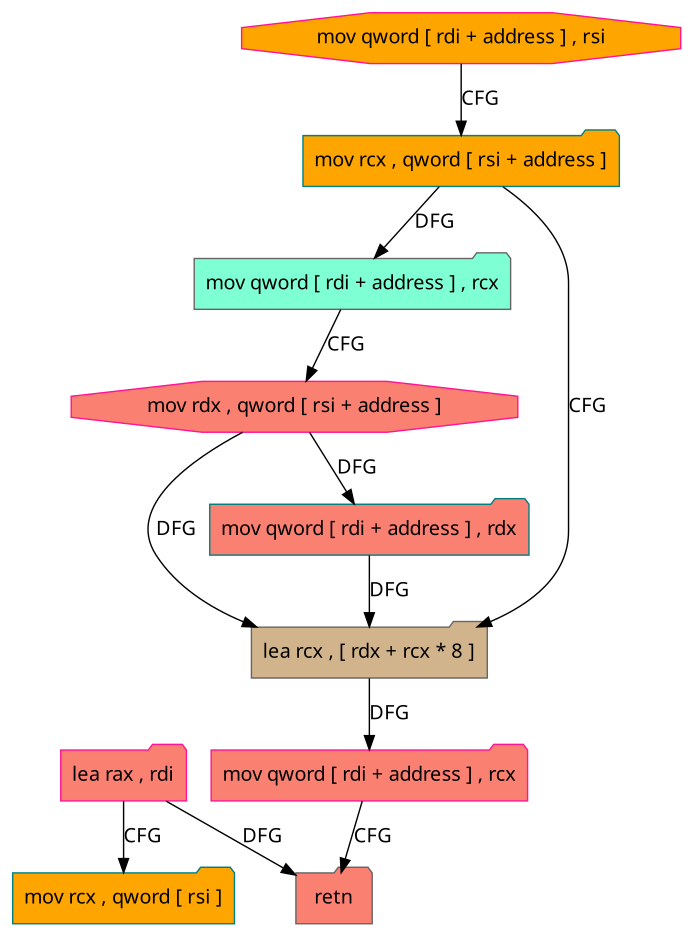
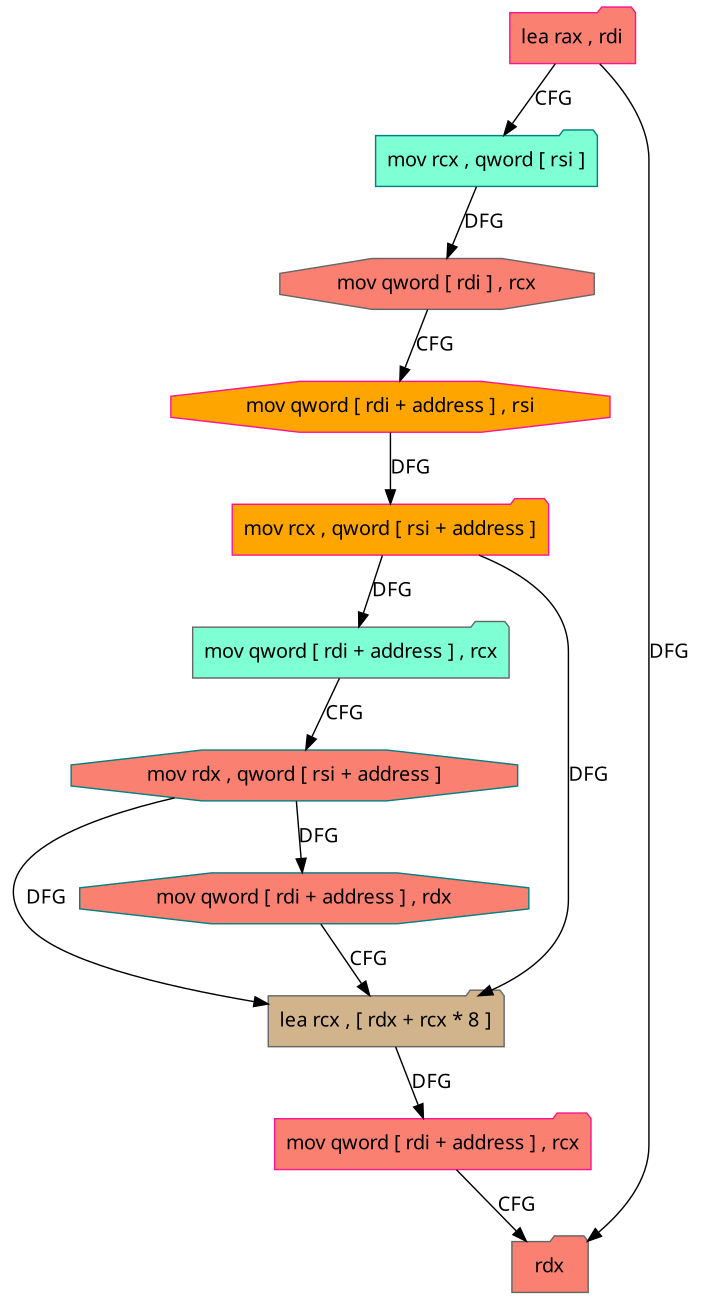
edge "mov qword [ rdi + address ] , rsi" -> "mov rcx , qword [ rsi + address ]": label "CFG" -> "DFG"
node "mov rcx , qword [ rsi + address ]": color teal -> deeppink
node "mov qword [ rdi ] , rcx": added
node "mov rdx , qword [ rsi + address ]": color deeppink -> teal
edge "mov rcx , qword [ rsi + address ]" -> "lea rcx , [ rdx + rcx * 8 ]": label "CFG" -> "DFG"
node "mov qword [ rdi + address ] , rdx": shape folder -> octagon
edge "mov qword [ rdi + address ] , rdx" -> "lea rcx , [ rdx + rcx * 8 ]": label "DFG" -> "CFG"
node "mov rcx , qword [ rsi ]": fillcolor orange -> aquamarine
node "retn": label "retn" -> "rdx"
